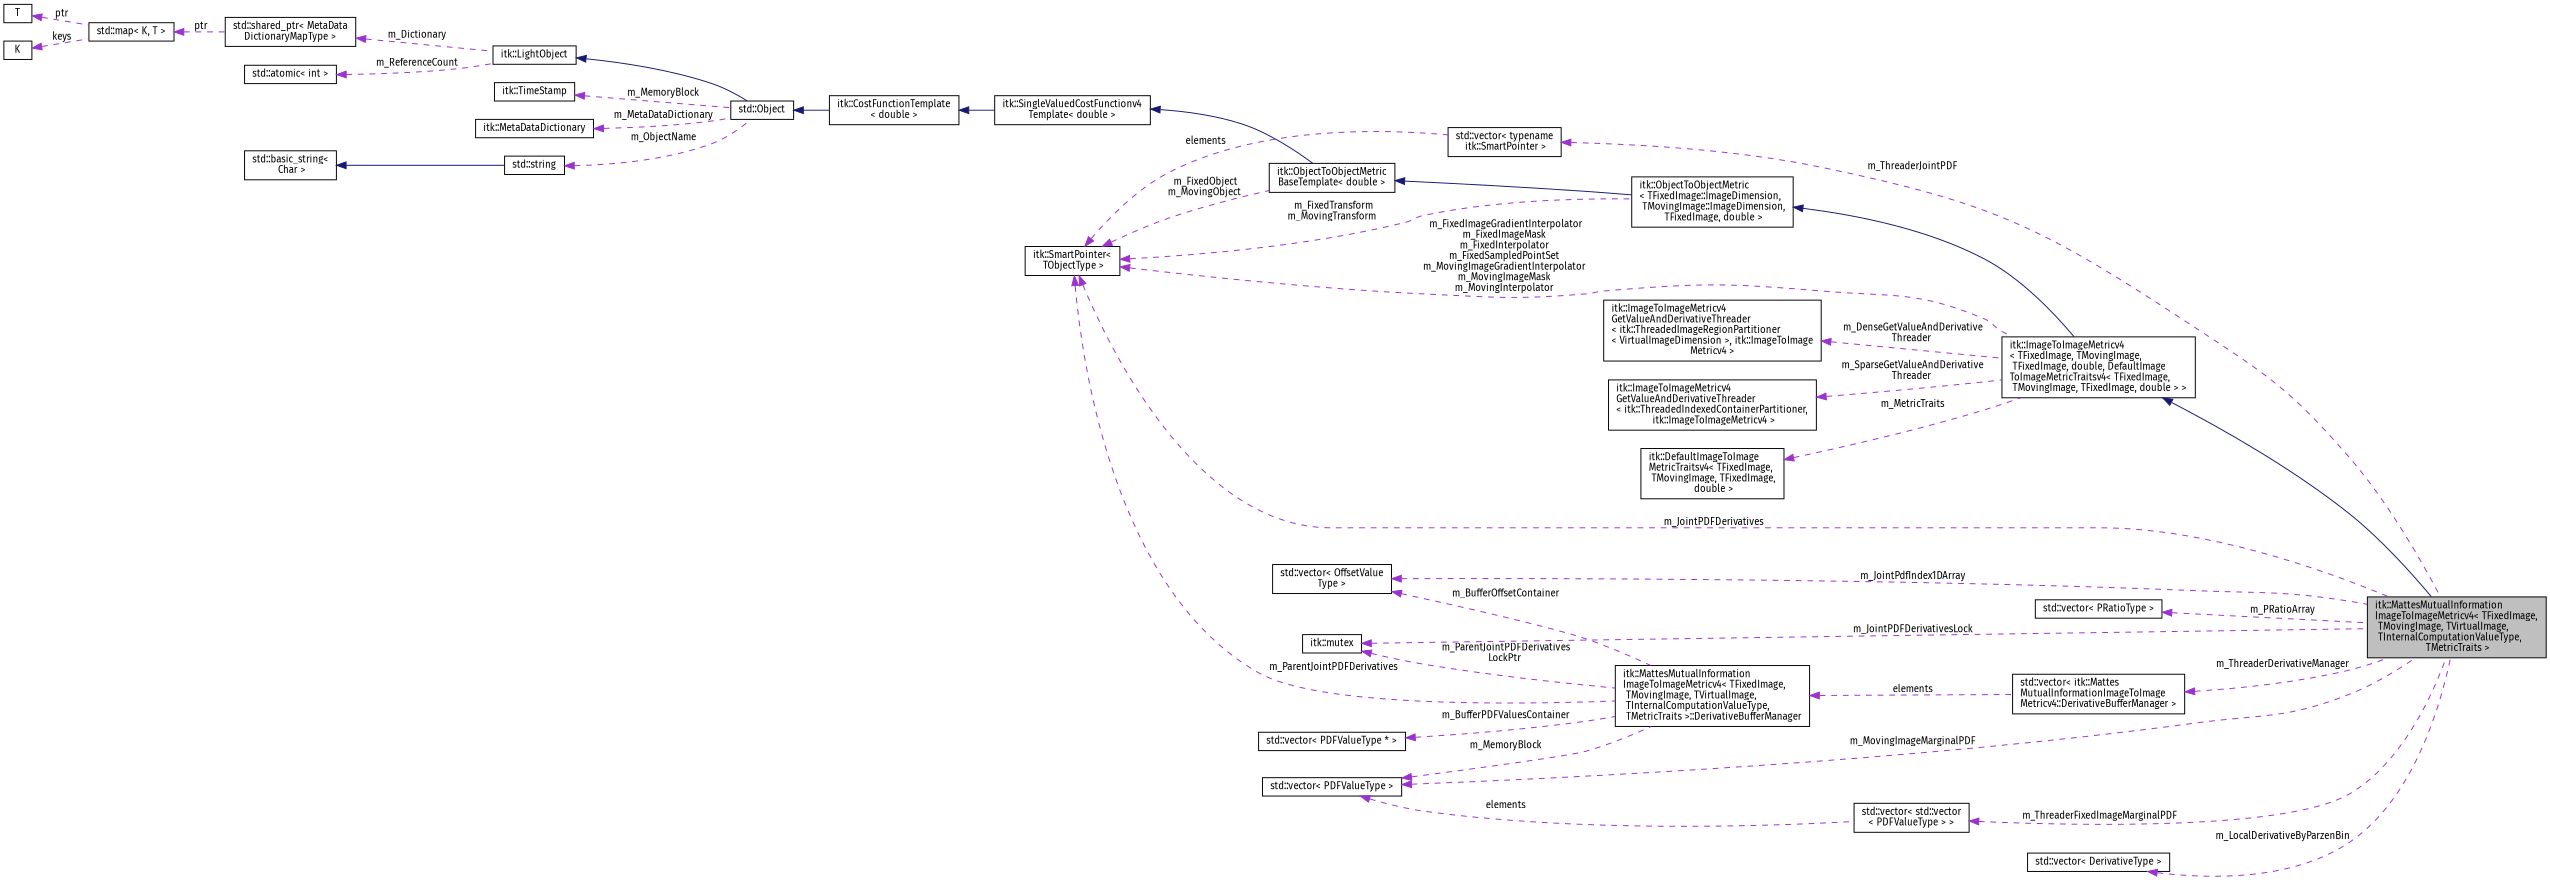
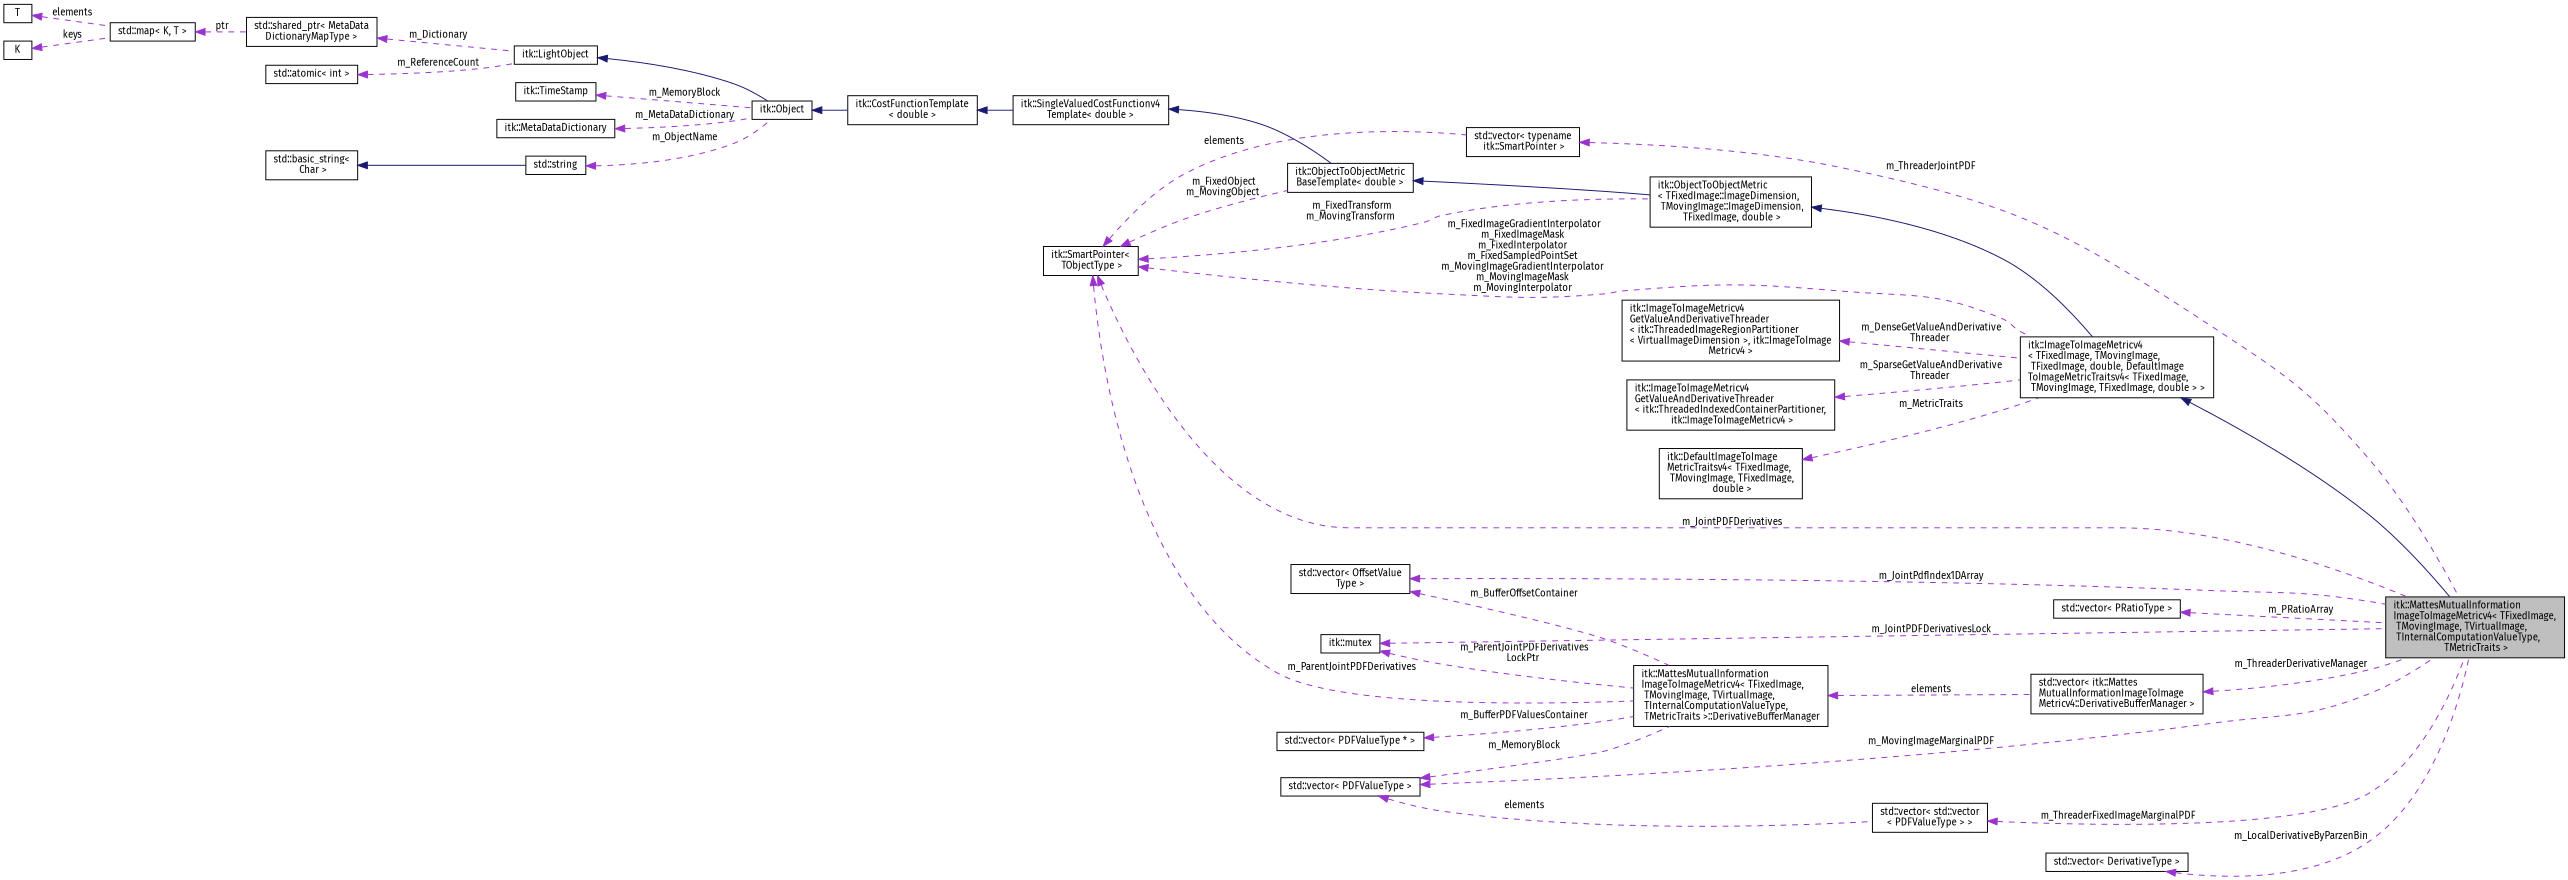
edge "std::map< K, T >" -> "T": label " ptr" -> " elements"
node "std::Object": label "std::Object" -> "itk::Object"
